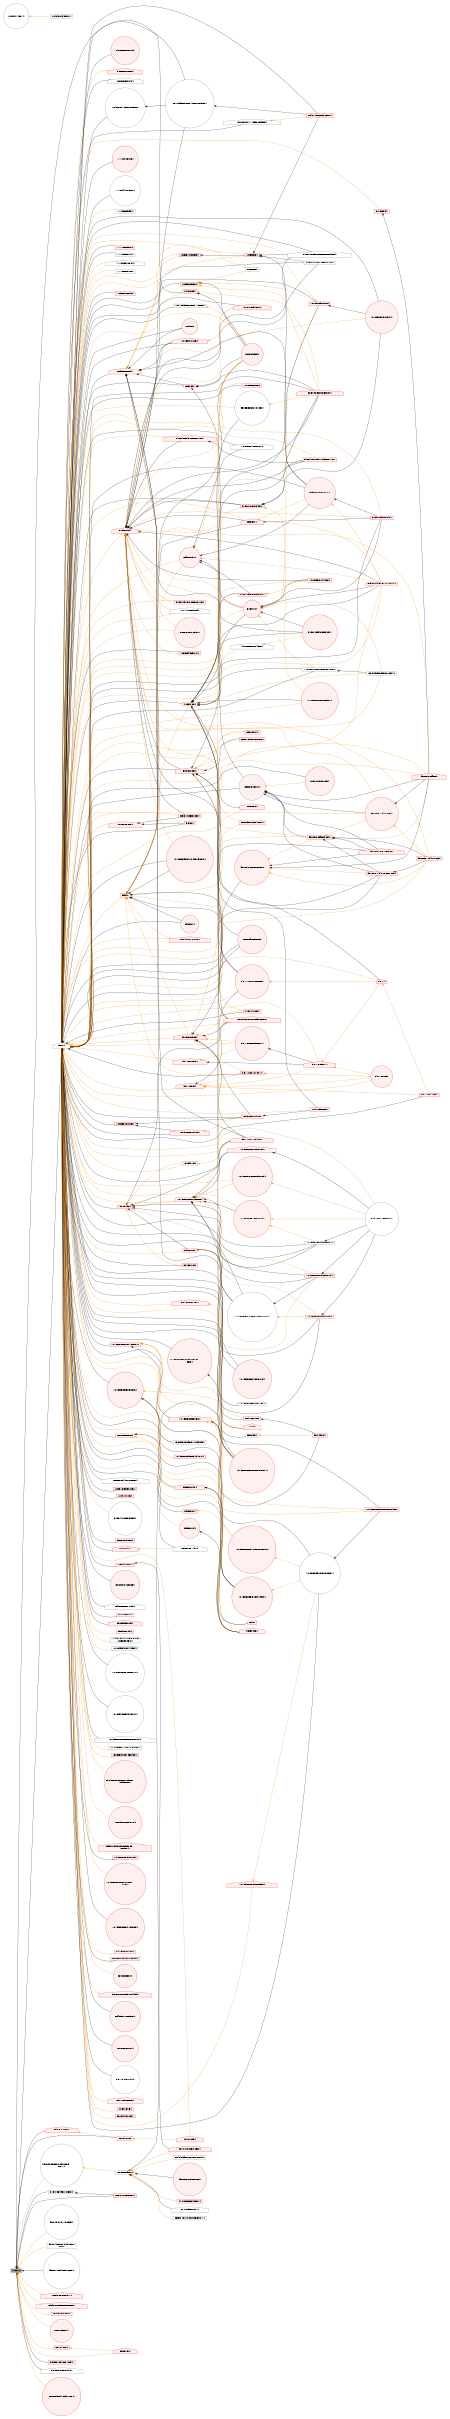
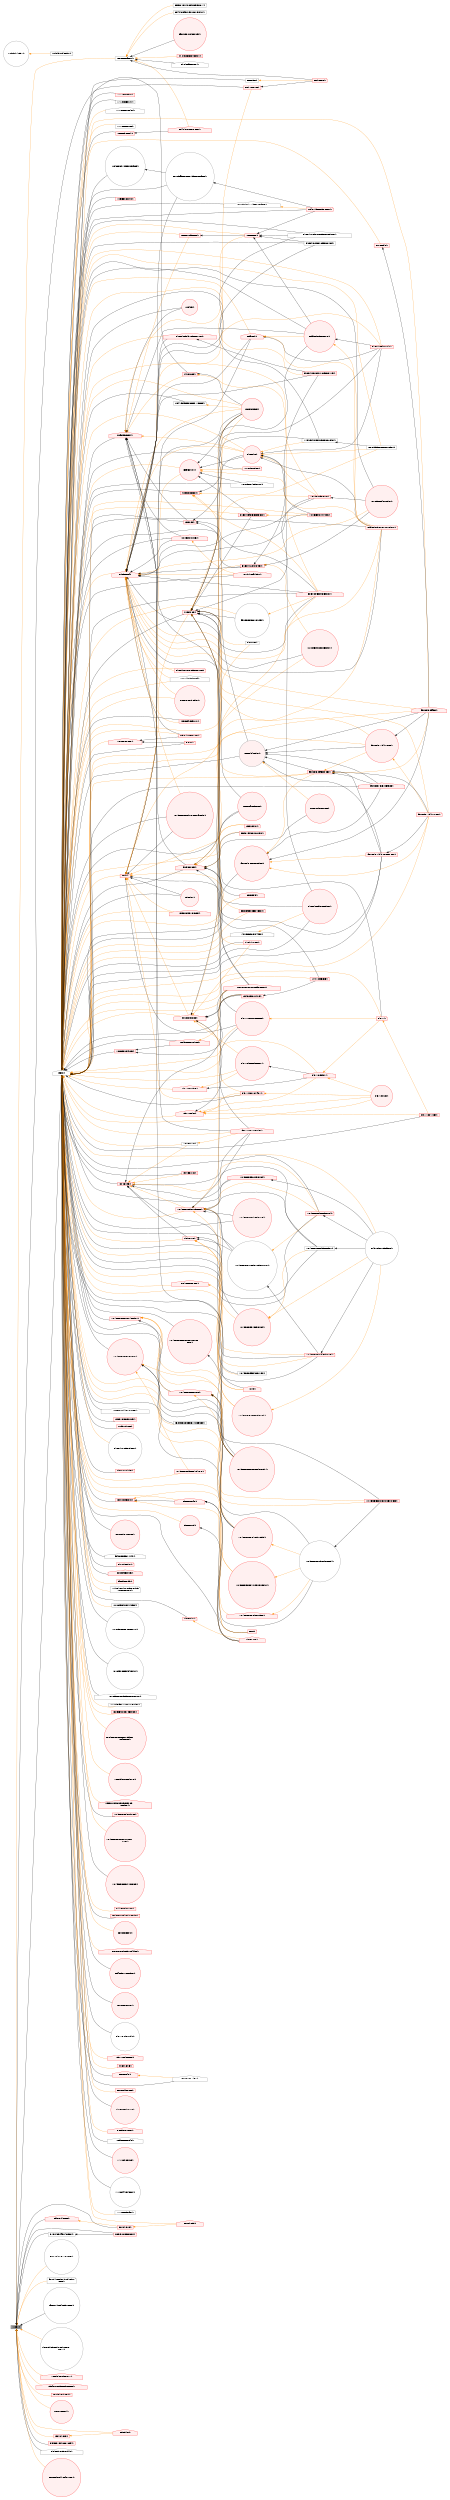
edge "MovieSceneFloatChannel.h" -> "MovieSceneChannelData.h": added
edge "AggregateGeom.h" -> "HierarchicalStaticMeshScene Proxy.h": now "AggregateGeom.h" -> "Mutex.h"
